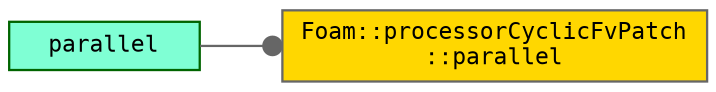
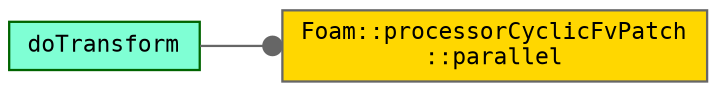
node "parallel": label "parallel" -> "doTransform"
